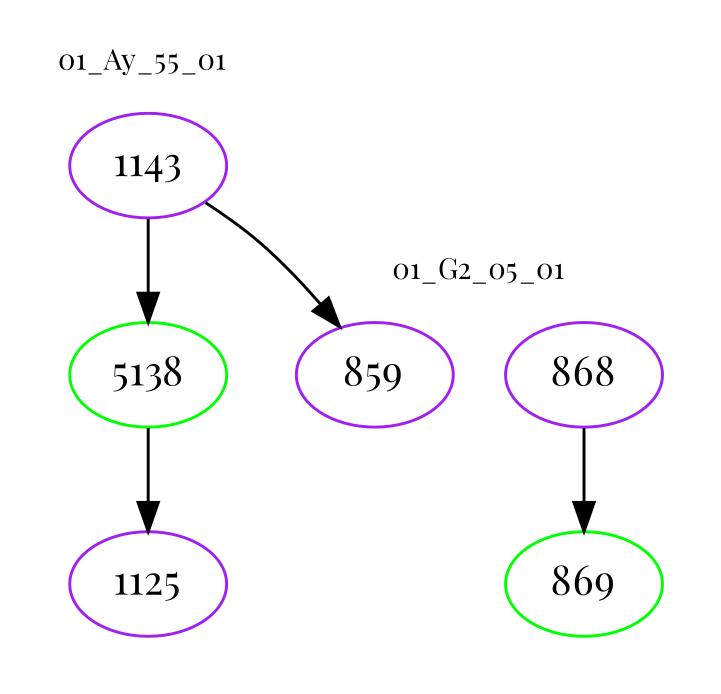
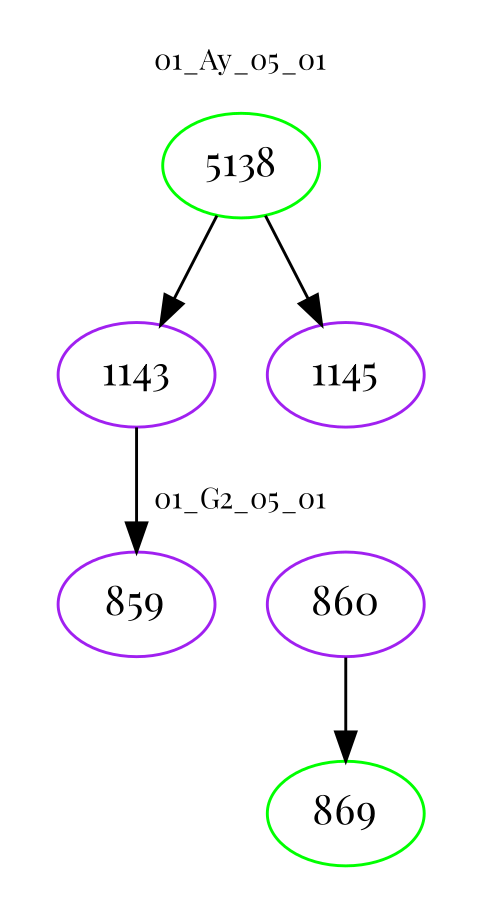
cluster "01_Ay_55_01": label "01_Ay_55_01" -> "01_Ay_05_01"
edge "1143" -> "5138": reversed
node "868": label "868" -> "860"
node "1125": label "1125" -> "1145"
